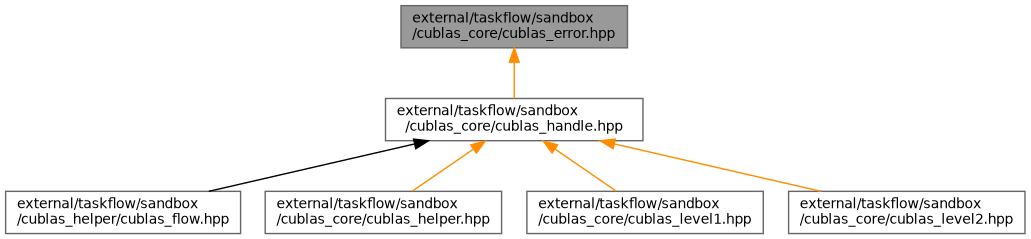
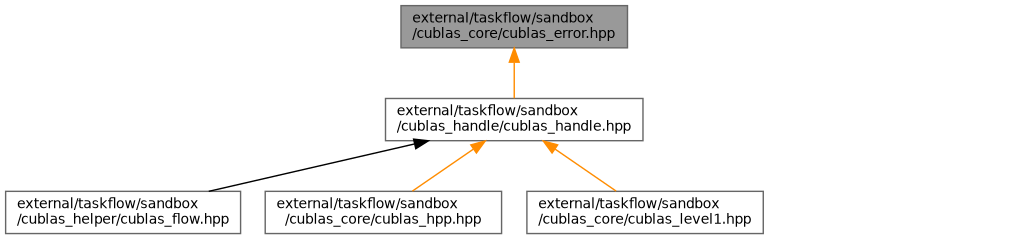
node "external/taskflow/sandbox /cublas_core/cublas_handle.hpp": label "external/taskflow/sandbox /cublas_core/cublas_handle.hpp" -> "external/taskflow/sandbox /cublas_handle/cublas_handle.hpp"
node "external/taskflow/sandbox /cublas_core/cublas_helper.hpp": label "external/taskflow/sandbox /cublas_core/cublas_helper.hpp" -> "external/taskflow/sandbox /cublas_core/cublas_hpp.hpp"
node "external/taskflow/sandbox /cublas_core/cublas_level2.hpp": removed
